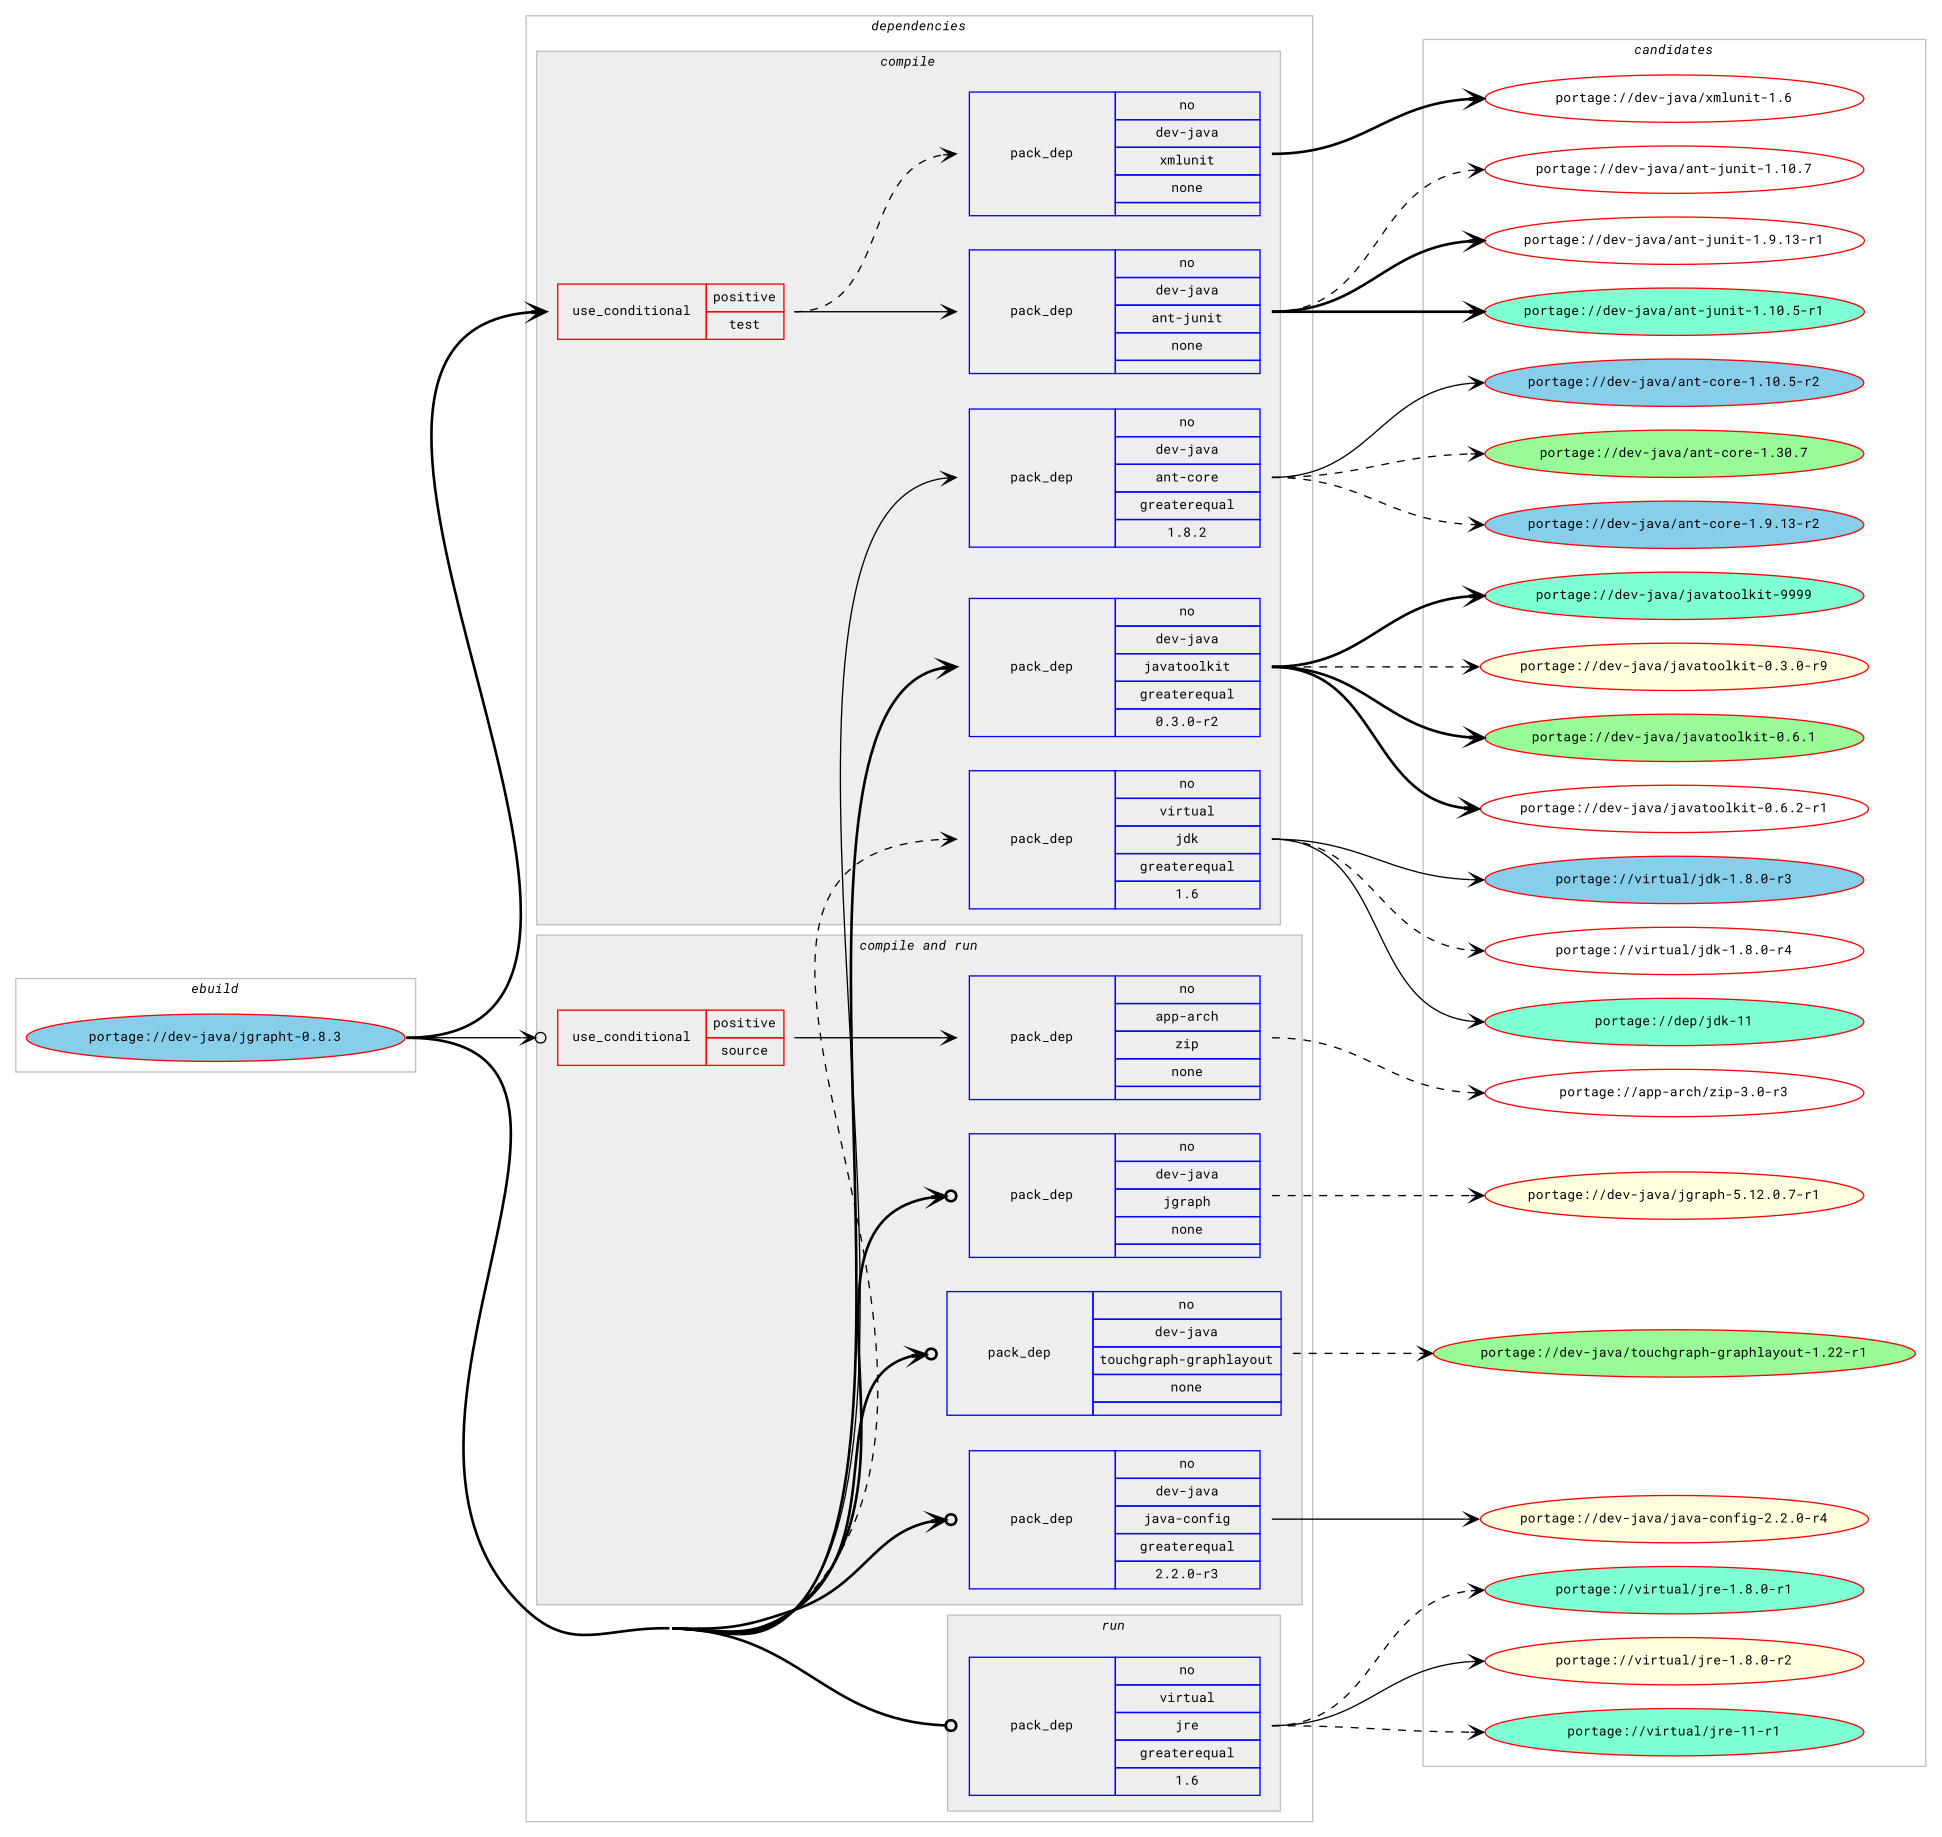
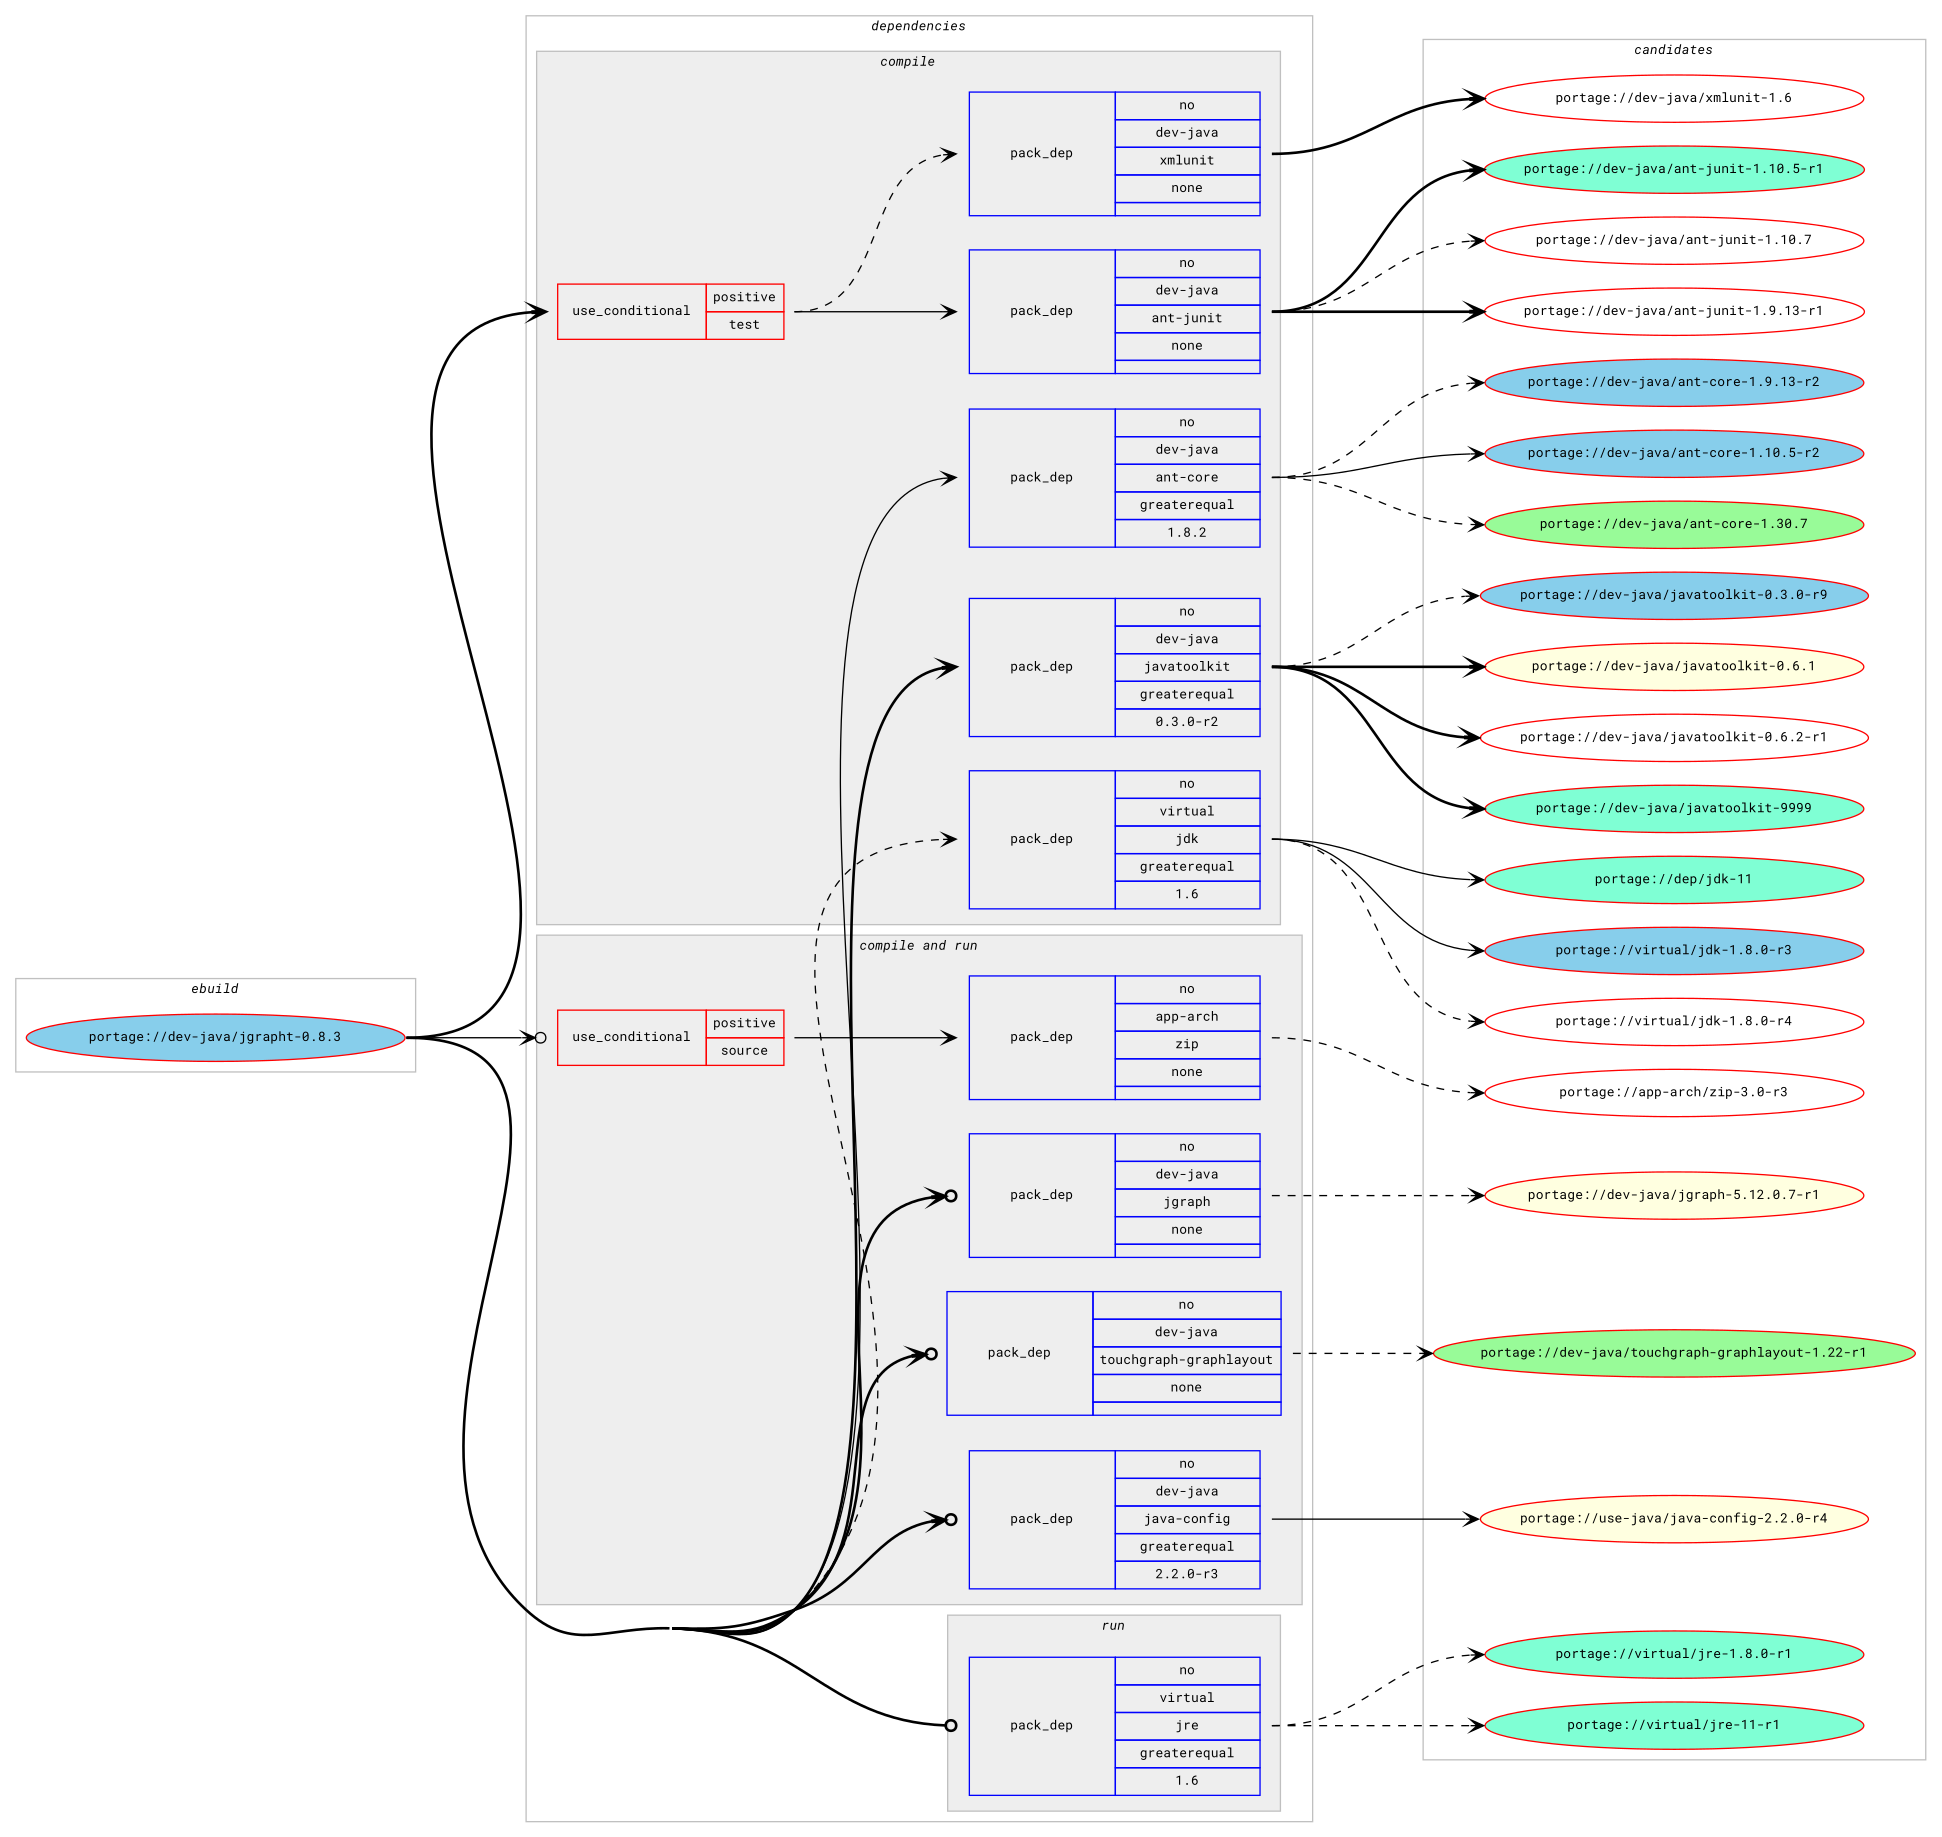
node "portage://dev-java/javatoolkit-0.3.0-r9": fillcolor lightyellow -> skyblue
node "portage://dev-java/javatoolkit-0.6.1": fillcolor palegreen -> lightyellow
node "portage://dev-java/java-config-2.2.0-r4": label "portage://dev-java/java-config-2.2.0-r4" -> "portage://use-java/java-config-2.2.0-r4"
node "portage://virtual/jre-1.8.0-r2": removed
